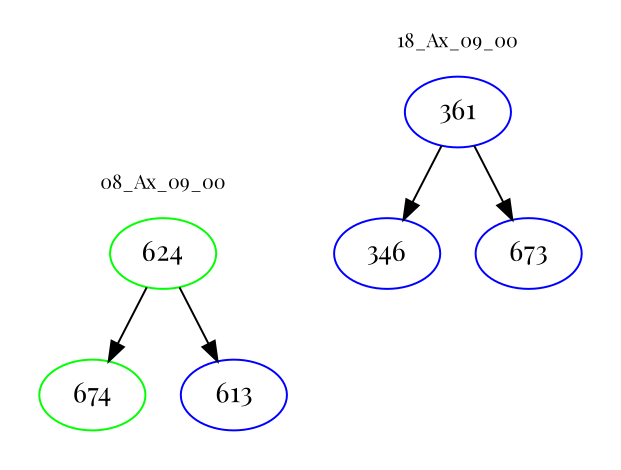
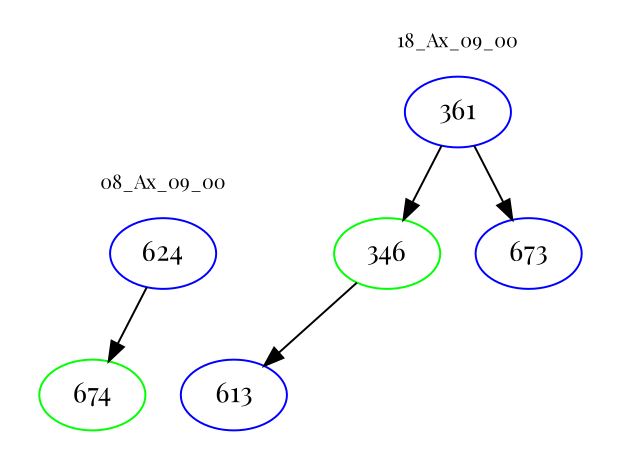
node "624": color green -> blue
node "346": color blue -> green
edge "624" -> "613": now "346" -> "613"
